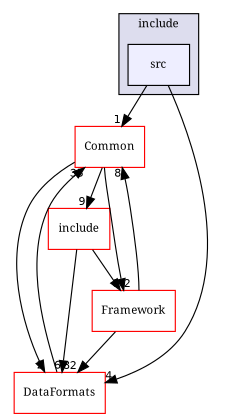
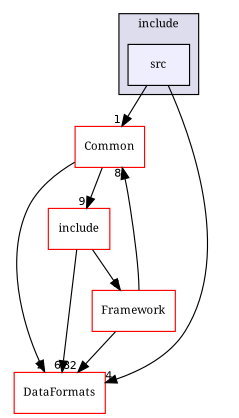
edge "Common" -> "Framework": removed
edge "DataFormats" -> "Common": removed
